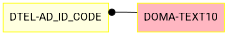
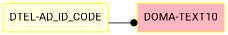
edge "DOMA-TEXT10" -> "DTEL-AD_ID_CODE": reversed
